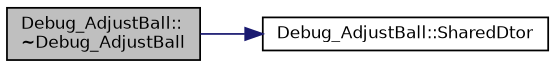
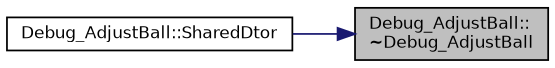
edge "Debug_AdjustBall:: ~Debug_AdjustBall" -> "Debug_AdjustBall::SharedDtor": reversed
